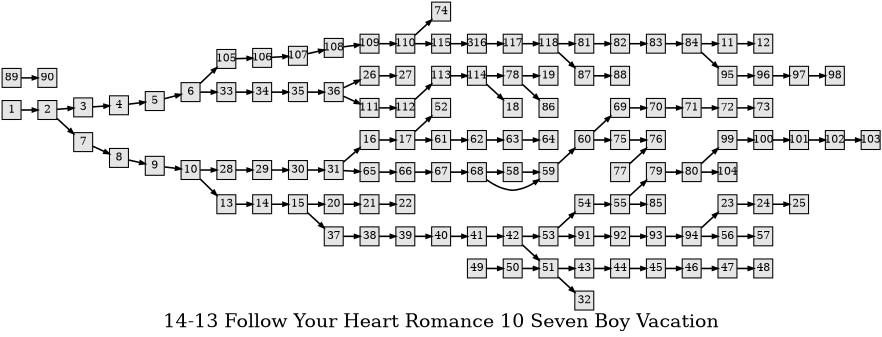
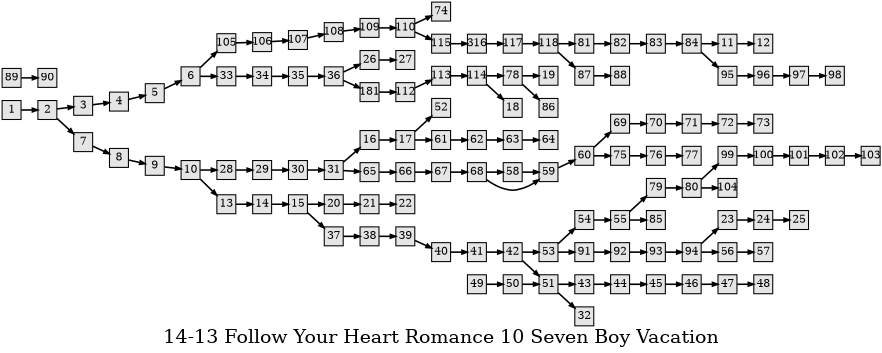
node "111": label "111" -> "181"
edge "77" -> "76": reversed
